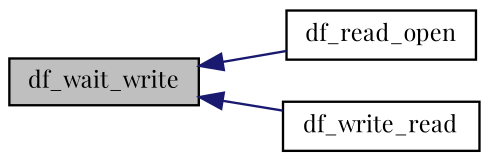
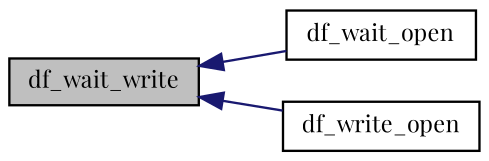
node "df_read_open": label "df_read_open" -> "df_wait_open"
node "df_write_read": label "df_write_read" -> "df_write_open"
